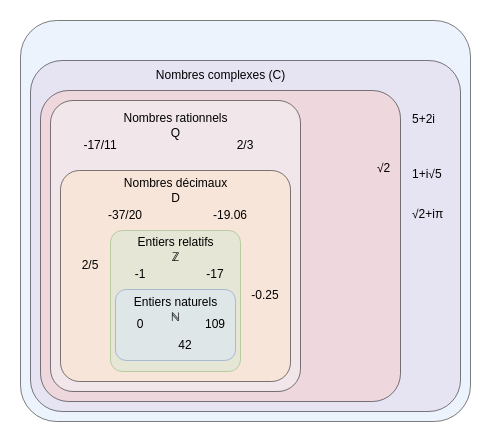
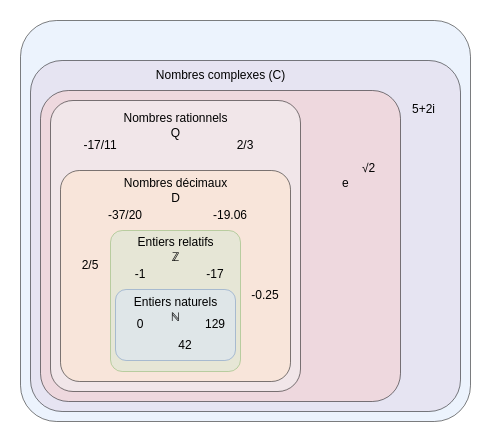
node "5+2i": moved (431, 121) -> (431, 111)
node "√2": moved (386, 170) -> (371, 170)
node "1+i√5": removed
node "e": added
node "√2+iπ": removed
node "109": label "109" -> "129"
